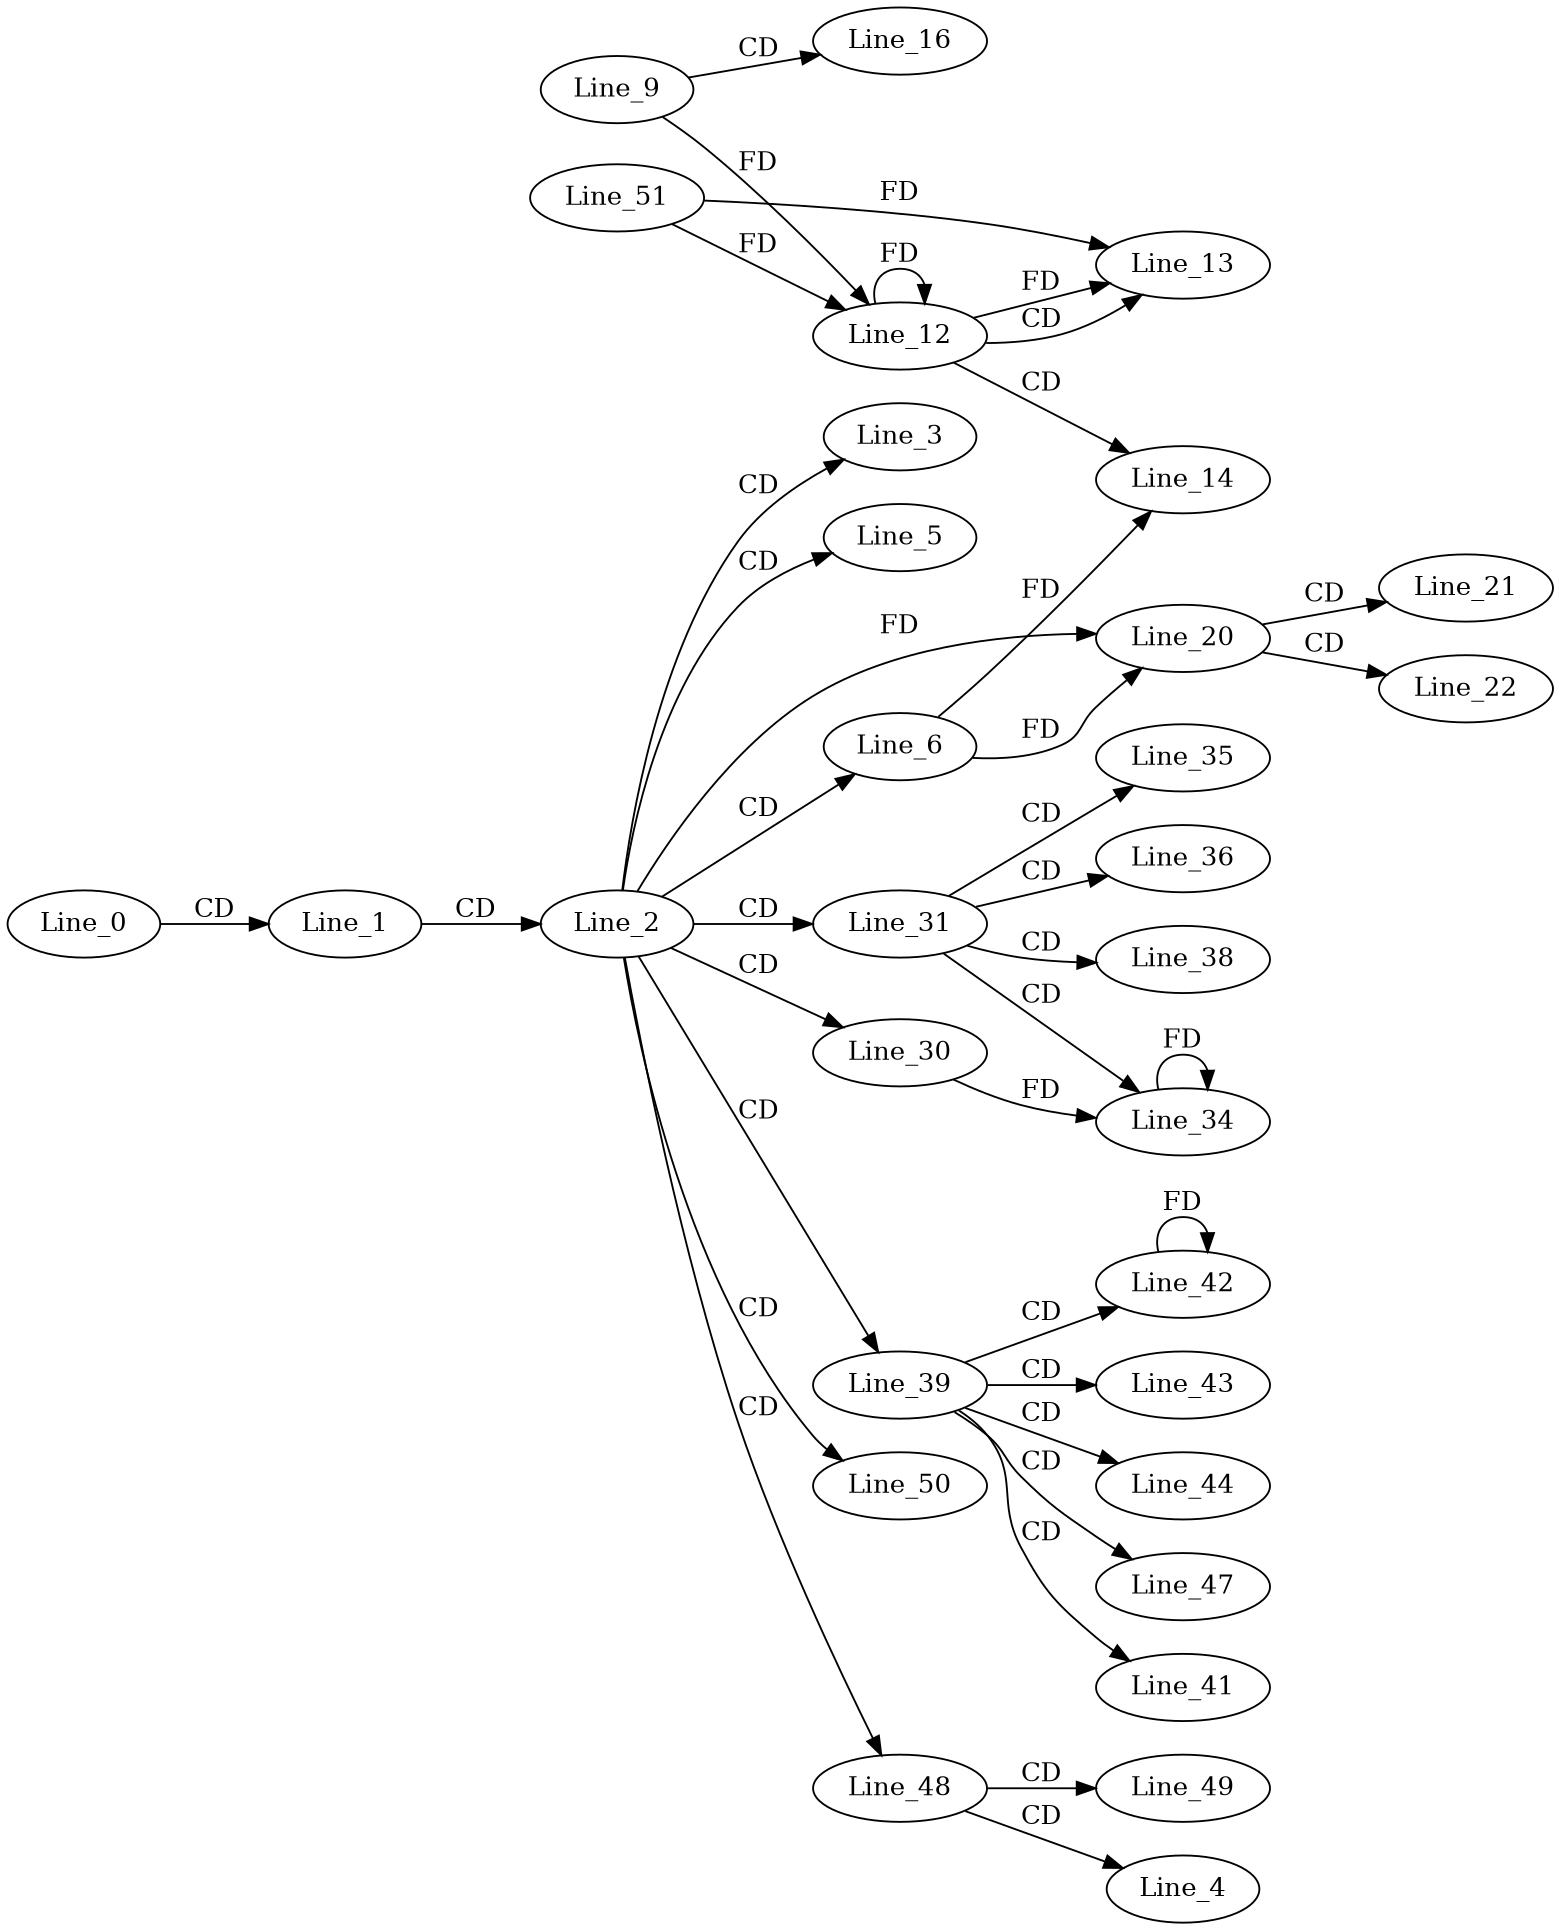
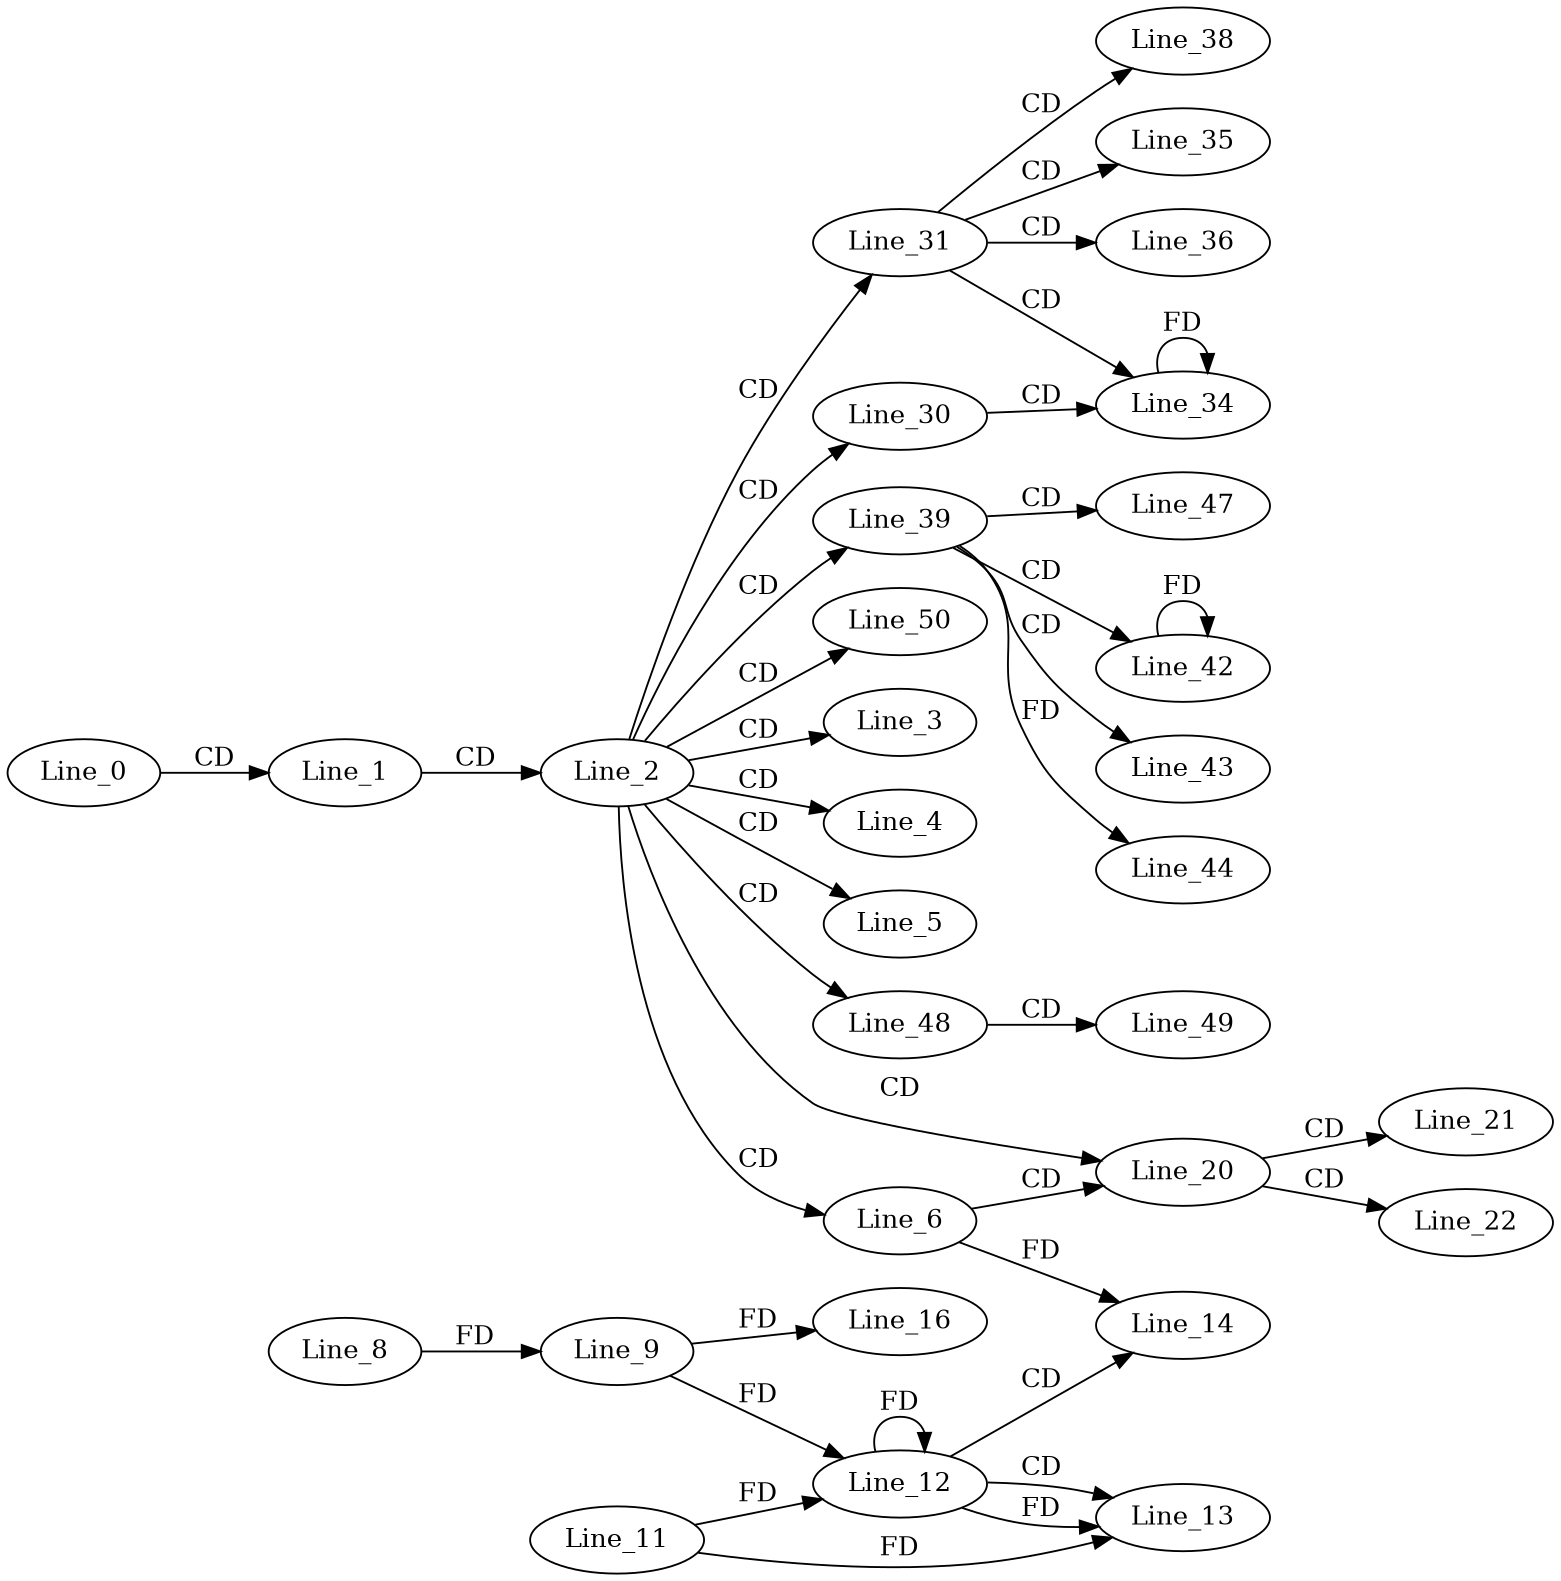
edge "Line_9" -> "Line_16": label "CD" -> "FD"
node "Line_51": label "Line_51" -> "Line_11"
edge "Line_2" -> "Line_20": label "FD" -> "CD"
edge "Line_6" -> "Line_20": label "FD" -> "CD"
edge "Line_30" -> "Line_34": label "FD" -> "CD"
node "Line_8": added
edge "Line_39" -> "Line_44": label "CD" -> "FD"
node "Line_41": removed
edge "Line_48" -> "Line_4": now "Line_2" -> "Line_4"
